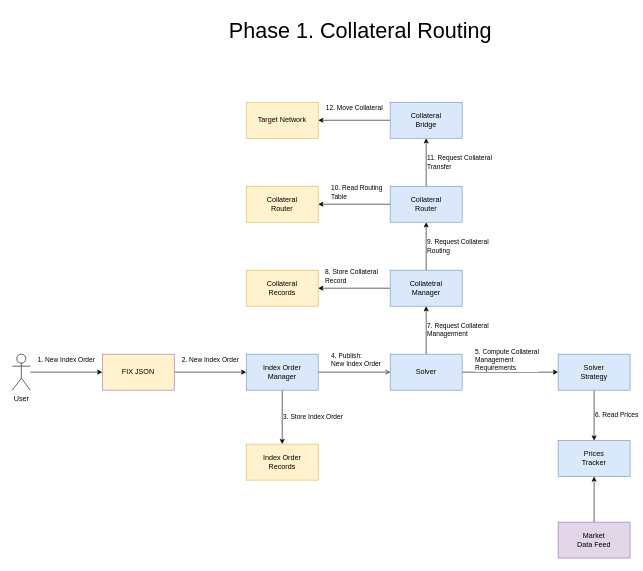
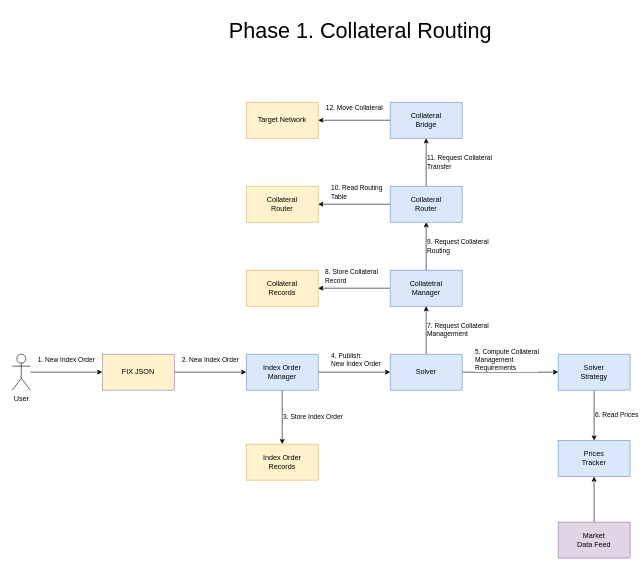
edge "Index Order Manager" -> "Solver": arrowhead open -> classic
